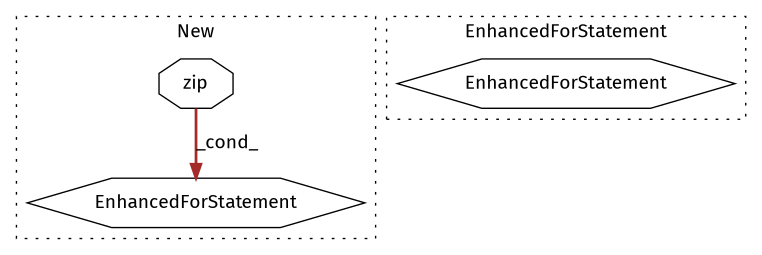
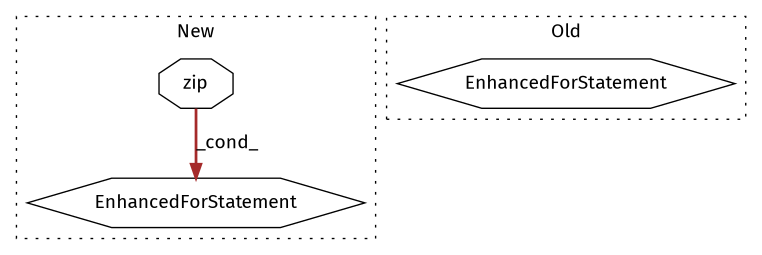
cluster "EnhancedForStatement": label "EnhancedForStatement" -> "Old"
